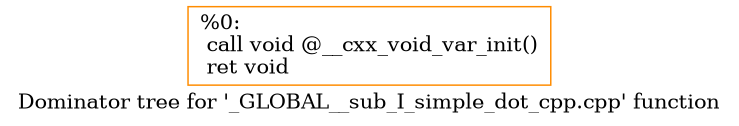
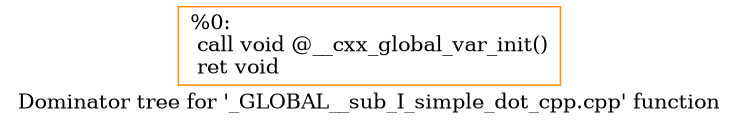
node "%0:": text "call void @__cxx_void_var_init()" -> "call void @__cxx_global_var_init()"
